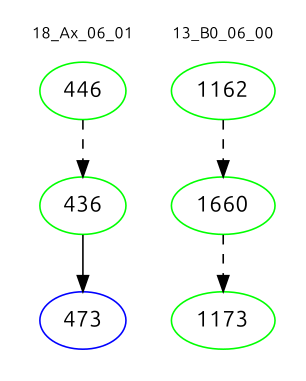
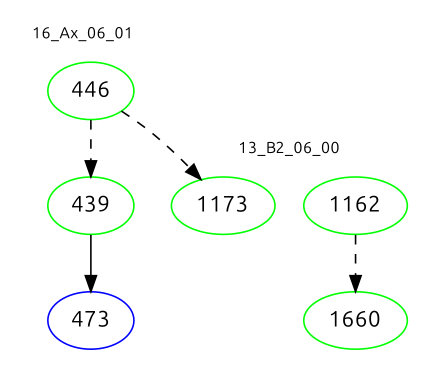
cluster "18_Ax_06_01": label "18_Ax_06_01" -> "16_Ax_06_01"
cluster "13_B0_06_00": label "13_B0_06_00" -> "13_B2_06_00"
node "436": label "436" -> "439"
edge "1660" -> "1173": now "446" -> "1173"
